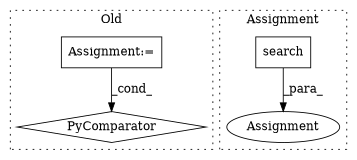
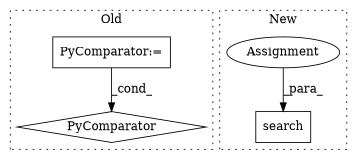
cluster "Assignment": label "Assignment" -> "New"
node "Assignment:=": label "Assignment:=" -> "PyComparator:="
edge "search" -> "Assignment": reversed
